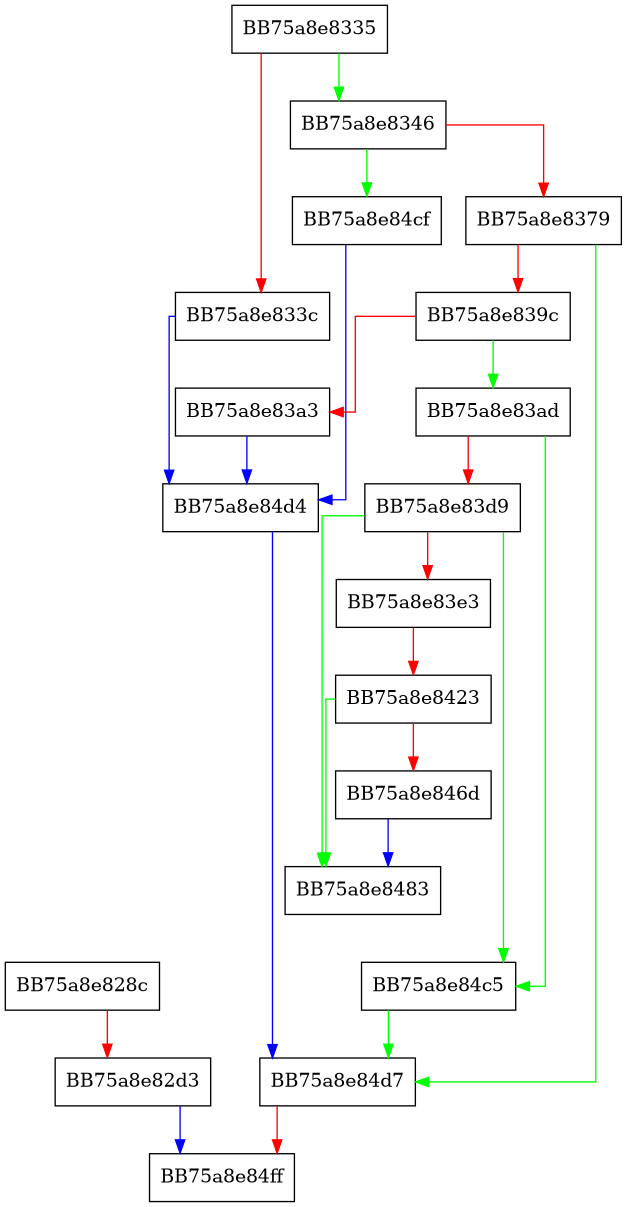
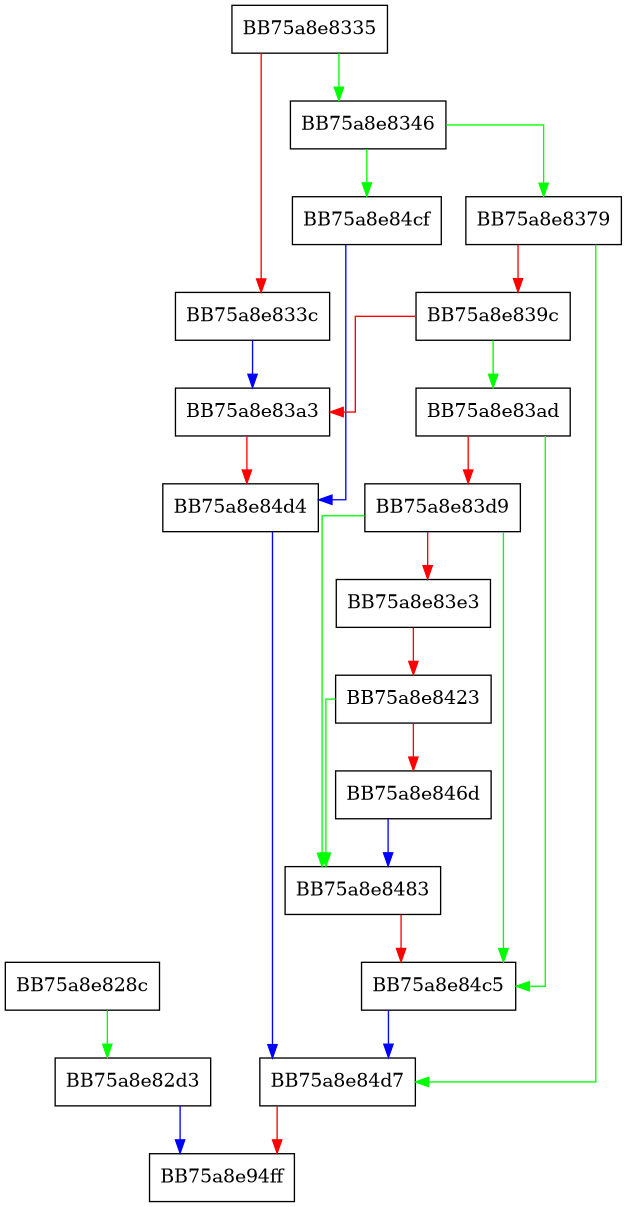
edge "BB75a8e8346" -> "BB75a8e8379": color red -> green
edge "BB75a8e833c" -> "BB75a8e84d4": now "BB75a8e833c" -> "BB75a8e83a3"
edge "BB75a8e83a3" -> "BB75a8e84d4": color blue -> red
edge "BB75a8e8483" -> "BB75a8e84c5": added
edge "BB75a8e828c" -> "BB75a8e82d3": color red -> green
edge "BB75a8e84c5" -> "BB75a8e84d7": color green -> blue
node "BB75a8e84ff": label "BB75a8e84ff" -> "BB75a8e94ff"
